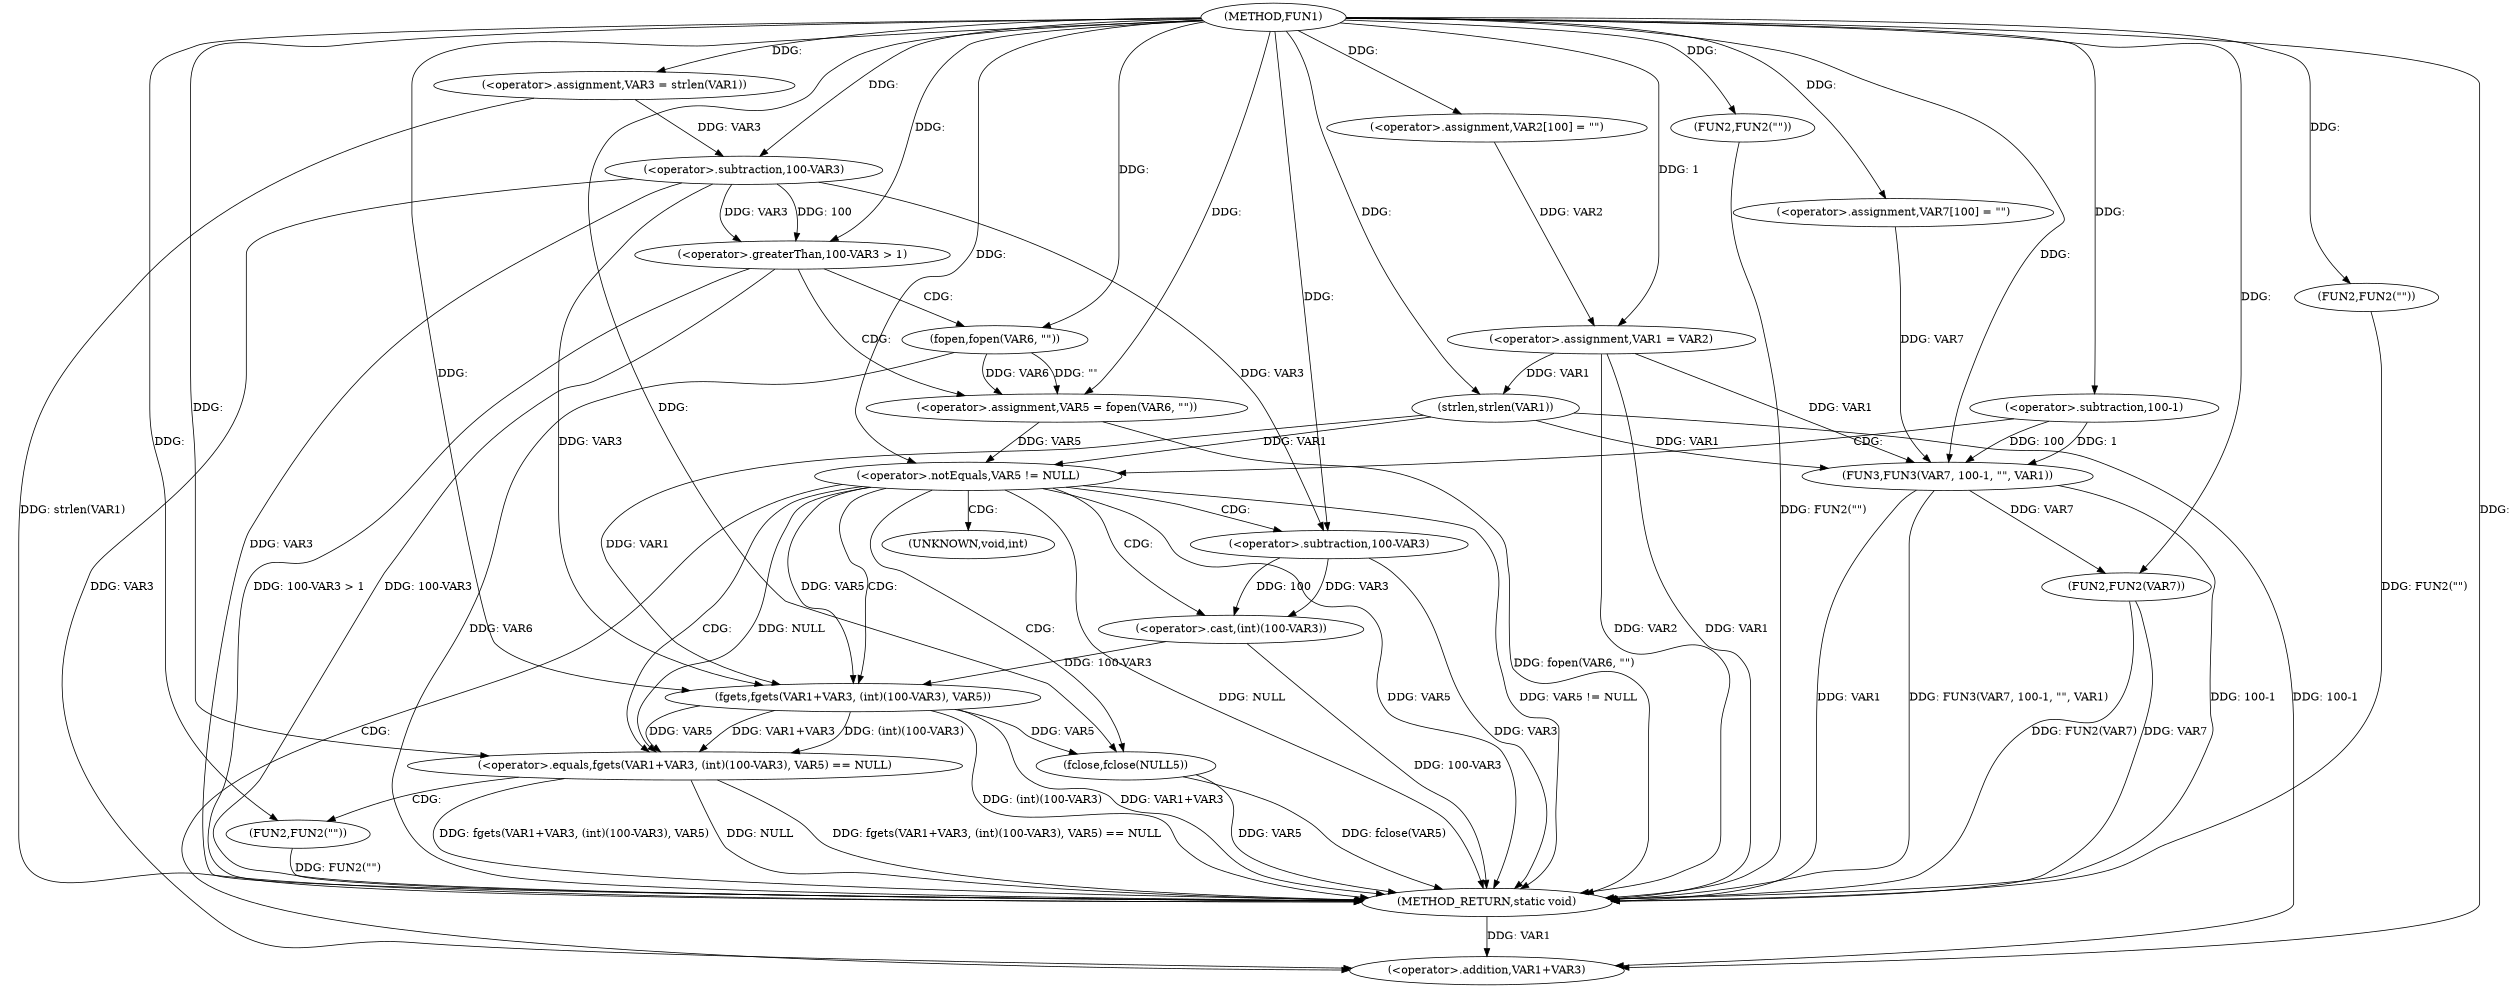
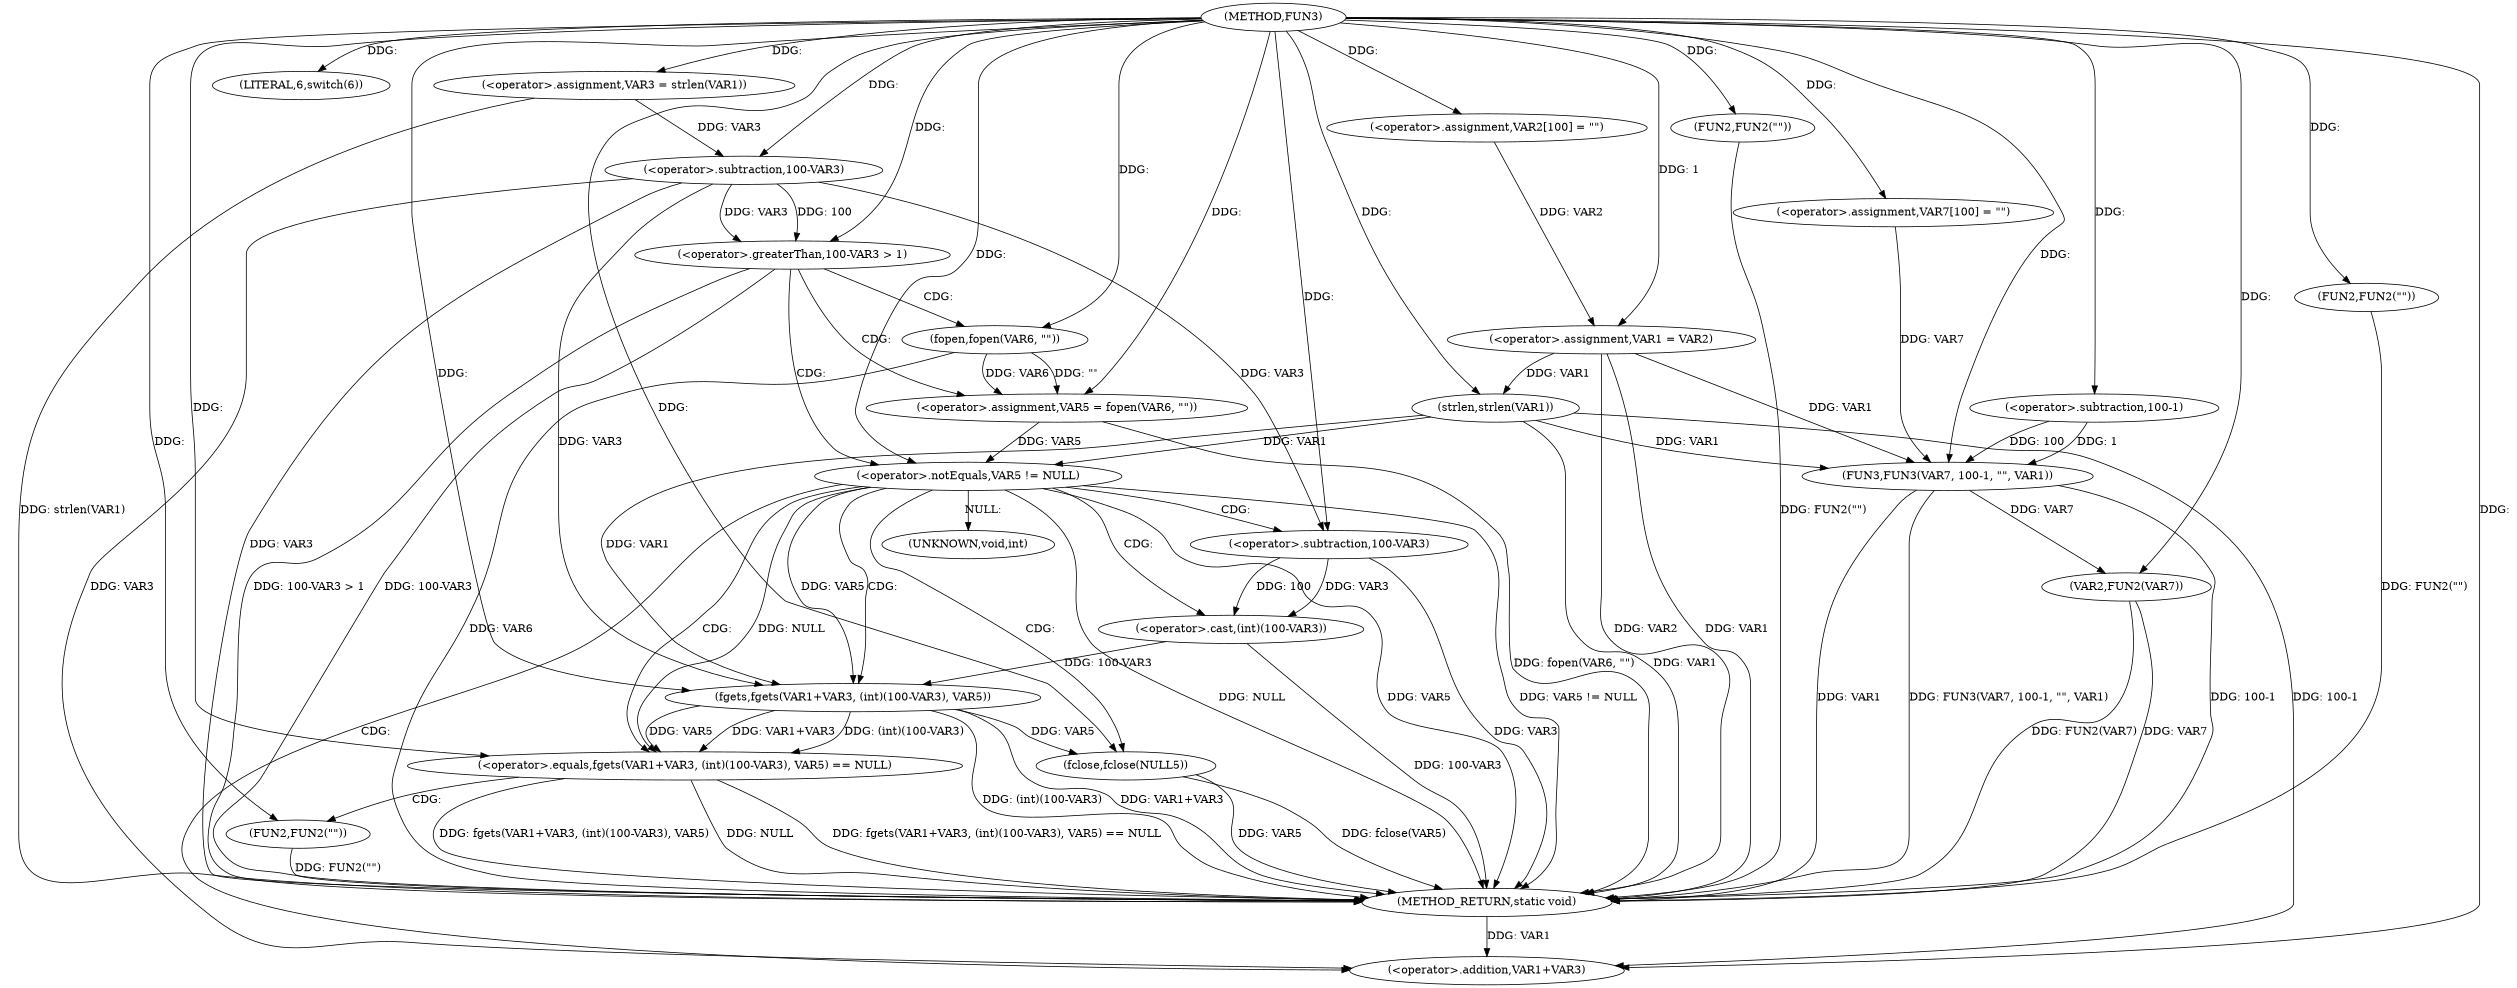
node "(METHOD,FUN1)": label "(METHOD,FUN1)" -> "(METHOD,FUN3)"
node "(LITERAL,6,switch(6))": added
edge "(<operator>.subtraction,100-1)" -> "(<operator>.notEquals,VAR5 != NULL)": now "(<operator>.greaterThan,100-VAR3 > 1)" -> "(<operator>.notEquals,VAR5 != NULL)"
edge "(<operator>.notEquals,VAR5 != NULL)" -> "(UNKNOWN,void,int)": label "CDG: " -> "NULL: "
node "(FUN2,FUN2(VAR7))": label "(FUN2,FUN2(VAR7))" -> "(VAR2,FUN2(VAR7))"
edge "(strlen,strlen(VAR1))" -> "(METHOD_RETURN,static void)": added, label "DDG: VAR1"
